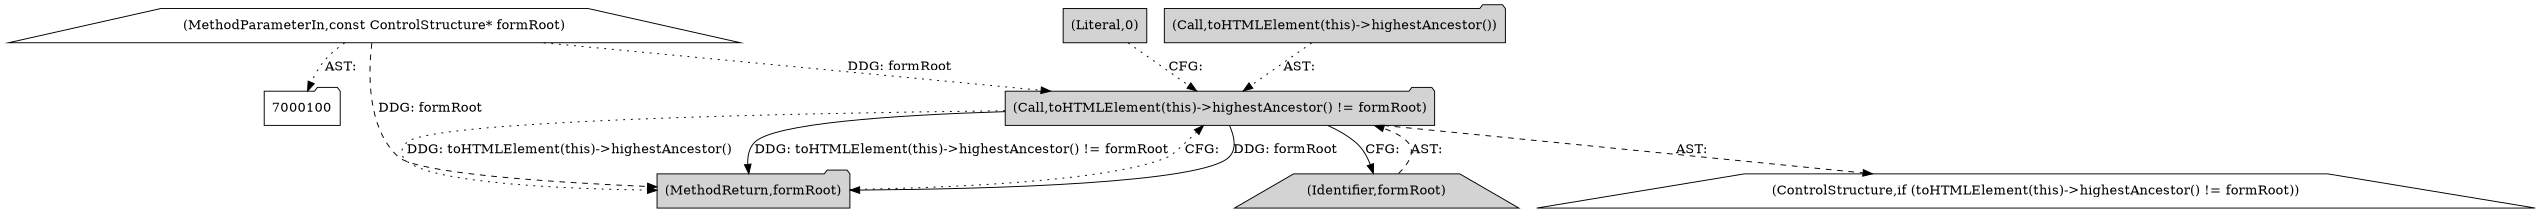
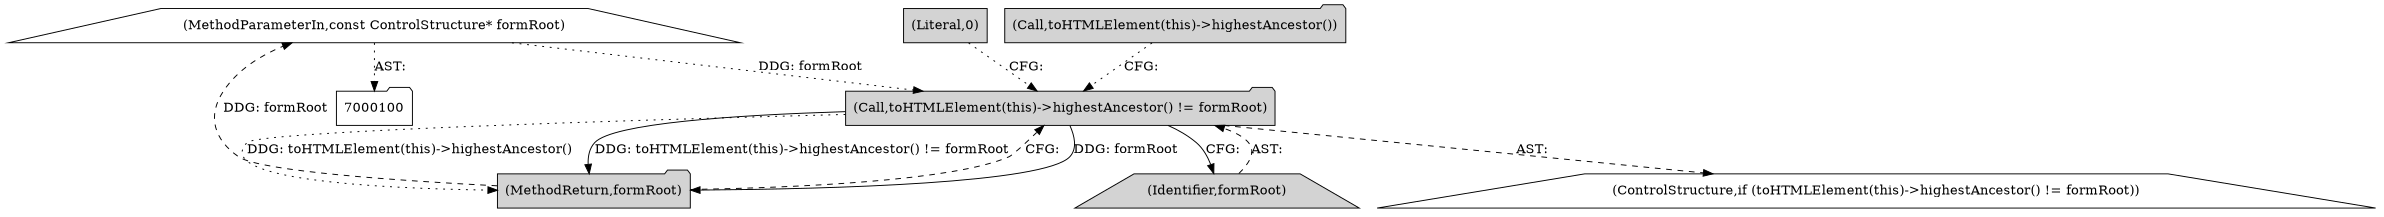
edge "(Call,toHTMLElement(this)->highestAncestor())" -> "(Call,toHTMLElement(this)->highestAncestor() != formRoot)": label "AST: " -> "CFG: "
edge "(MethodParameterIn,const ControlStructure* formRoot)" -> "(MethodReturn,formRoot)": reversed
edge "(MethodReturn,formRoot)" -> "(Call,toHTMLElement(this)->highestAncestor() != formRoot)": style dotted -> dashed
